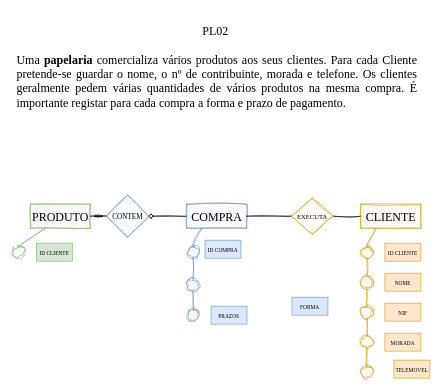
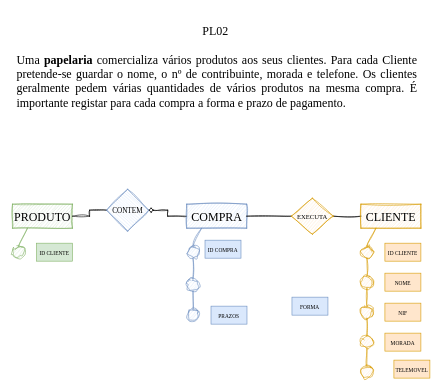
node "PRODUTO": moved (60, 216) -> (42, 216)
node "CONTEM": moved (128, 216) -> (128, 210)
